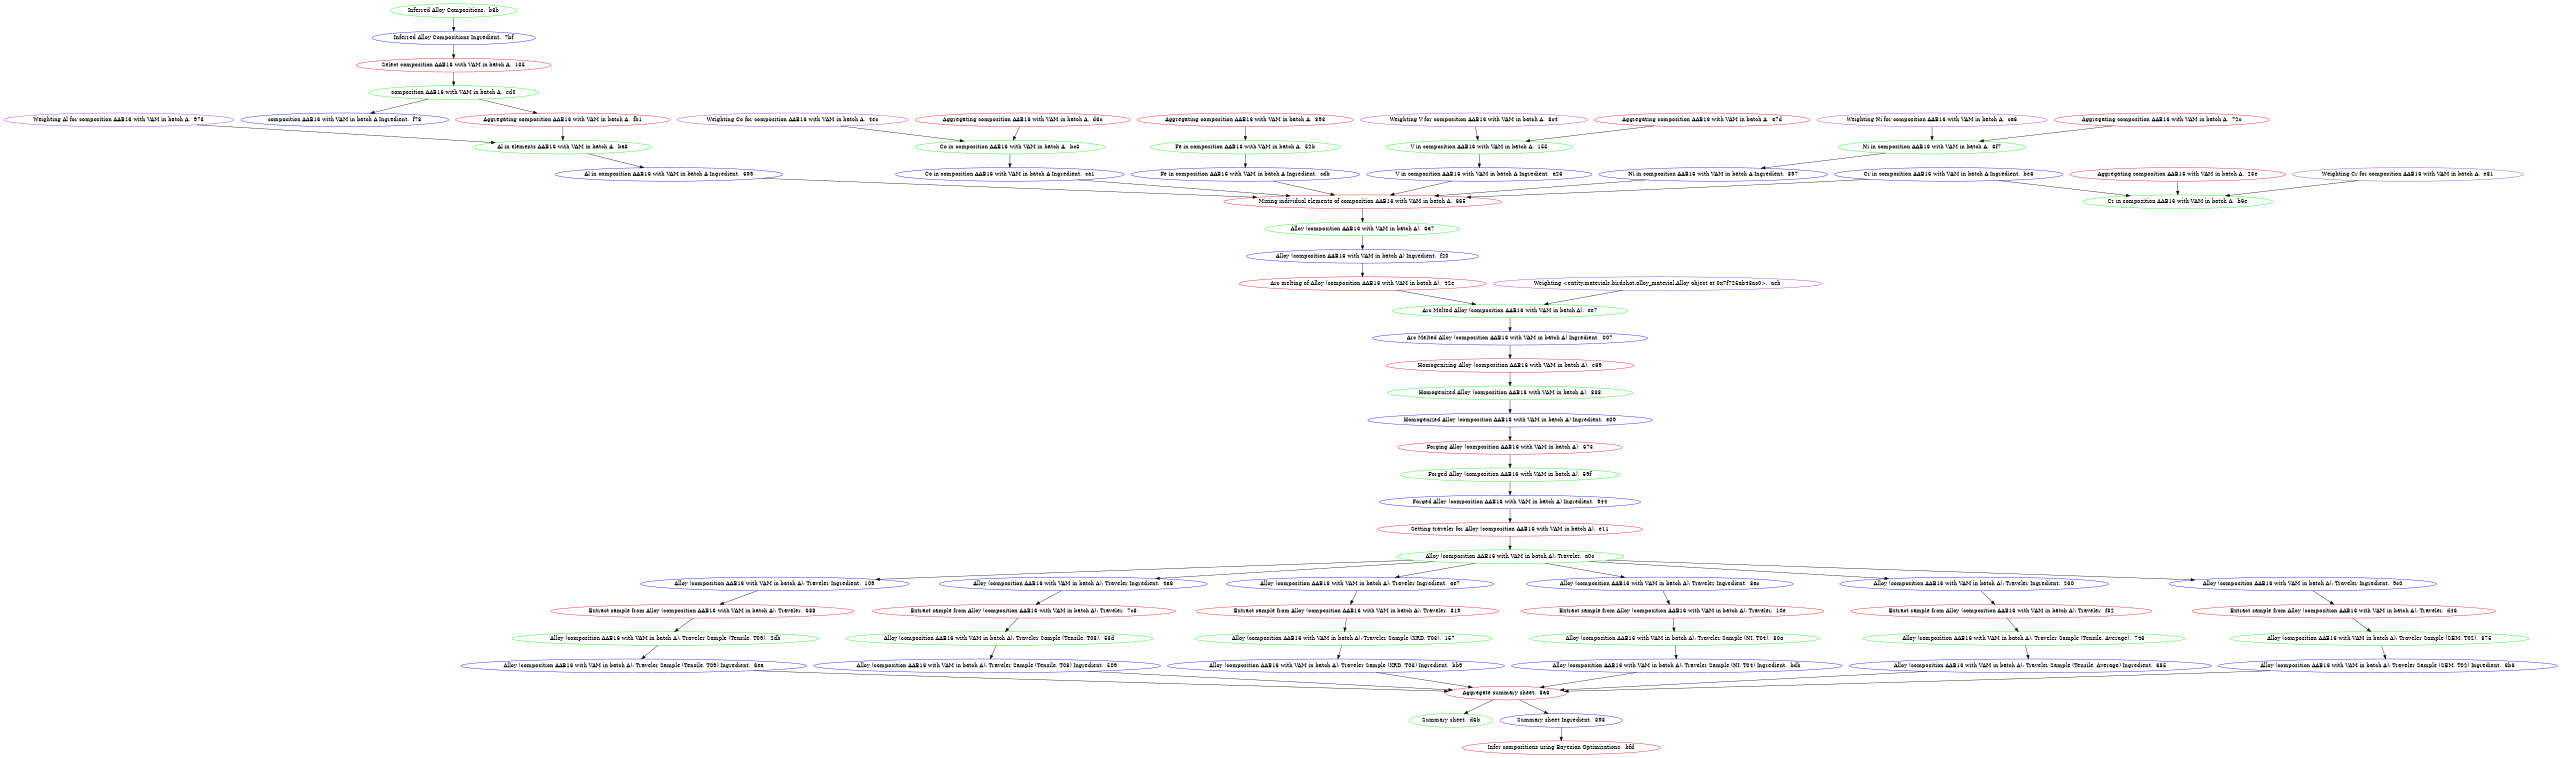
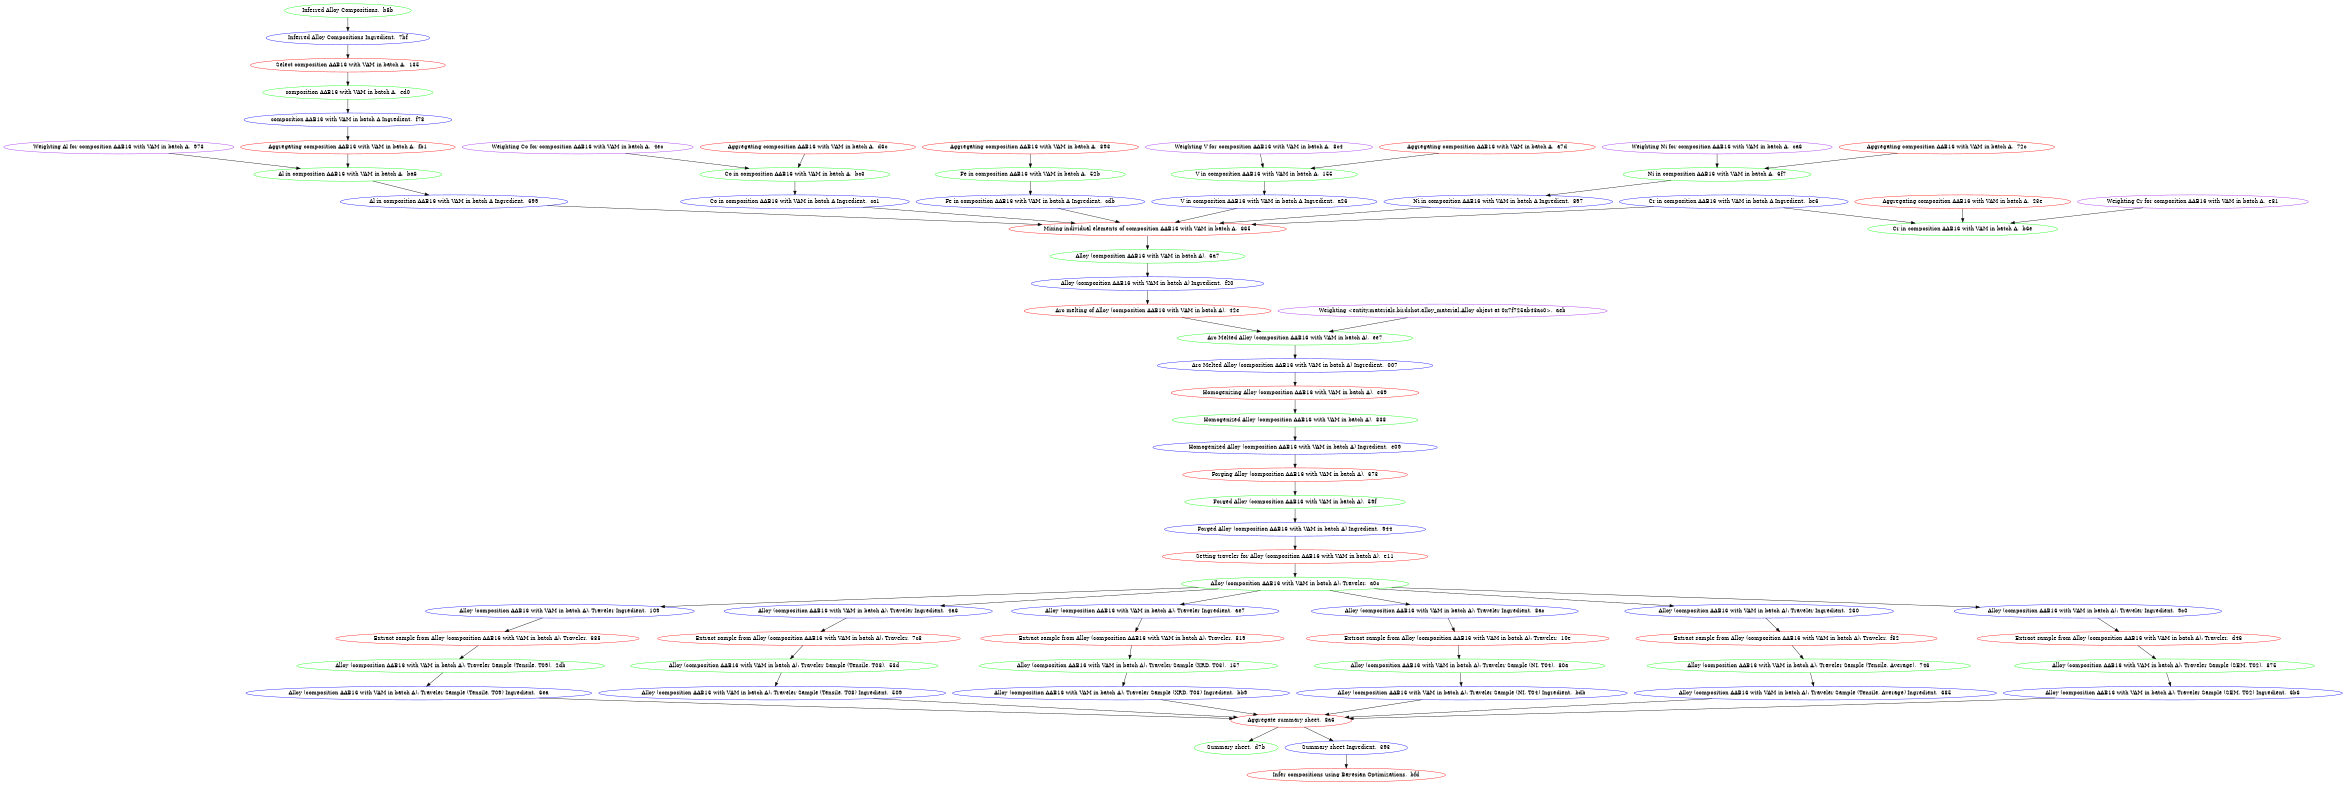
edge "composition AAB16 with VAM in batch A,  ed0" -> "Aggregating composition AAB16 with VAM in batch A,  fb1": now "composition AAB16 with VAM in batch A Ingredient,  f78" -> "Aggregating composition AAB16 with VAM in batch A,  fb1"
node "Al in elements AAB16 with VAM in batch A,  ba6": label "Al in elements AAB16 with VAM in batch A,  ba6" -> "Al in composition AAB16 with VAM in batch A,  ba6"
node "Summary sheet,  d6b": label "Summary sheet,  d6b" -> "Summary sheet,  d7b"
